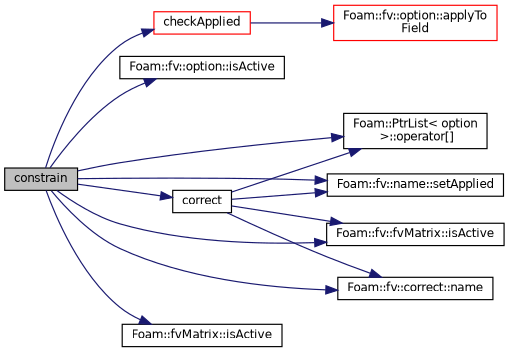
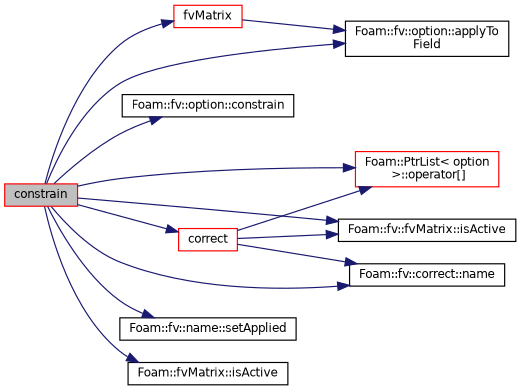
node "checkApplied": label "checkApplied" -> "fvMatrix"
node "Foam::fv::option::applyTo Field": color red -> black
edge "constrain" -> "Foam::fv::option::applyTo Field": added
node "Foam::fv::option::isActive": label "Foam::fv::option::isActive" -> "Foam::fv::option::constrain"
node "Foam::PtrList< option >::operator[]": color black -> red
node "constrain": color black -> red
edge "correct" -> "Foam::fv::name::setApplied": removed
node "correct": color black -> red
